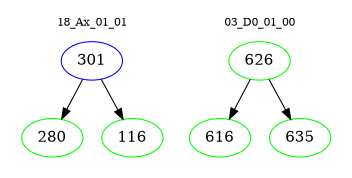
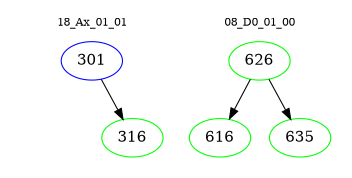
cluster "03_D0_01_00": label "03_D0_01_00" -> "08_D0_01_00"
node "280": removed
node "116": label "116" -> "316"
